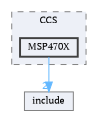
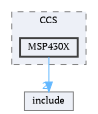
node "MSP470X": label "MSP470X" -> "MSP430X"
